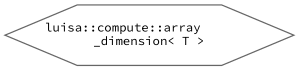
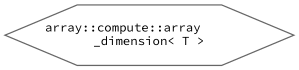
node "luisa::compute::array _dimension< T >": label "luisa::compute::array _dimension< T >" -> "array::compute::array _dimension< T >"
